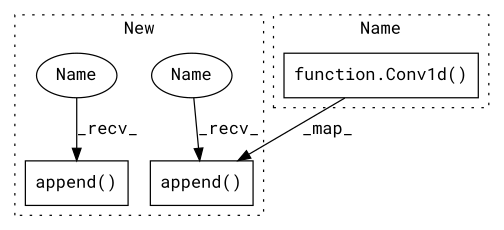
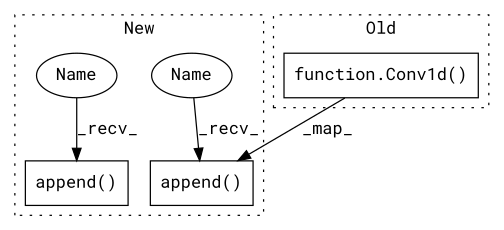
cluster "Name": label "Name" -> "Old"
